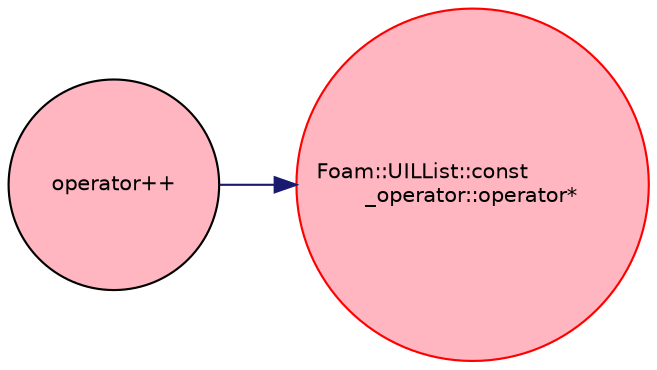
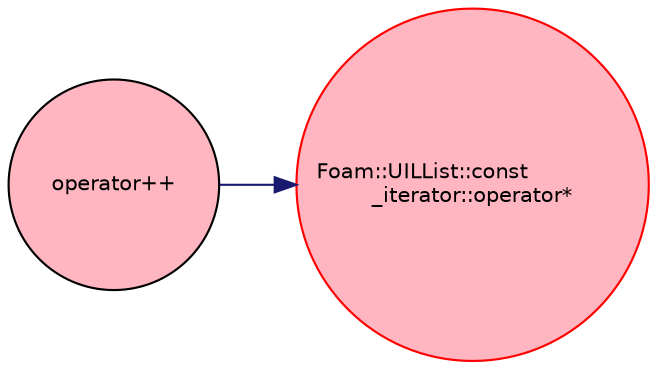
node "Foam::UILList::const _operator::operator*": label "Foam::UILList::const _operator::operator*" -> "Foam::UILList::const _iterator::operator*"
